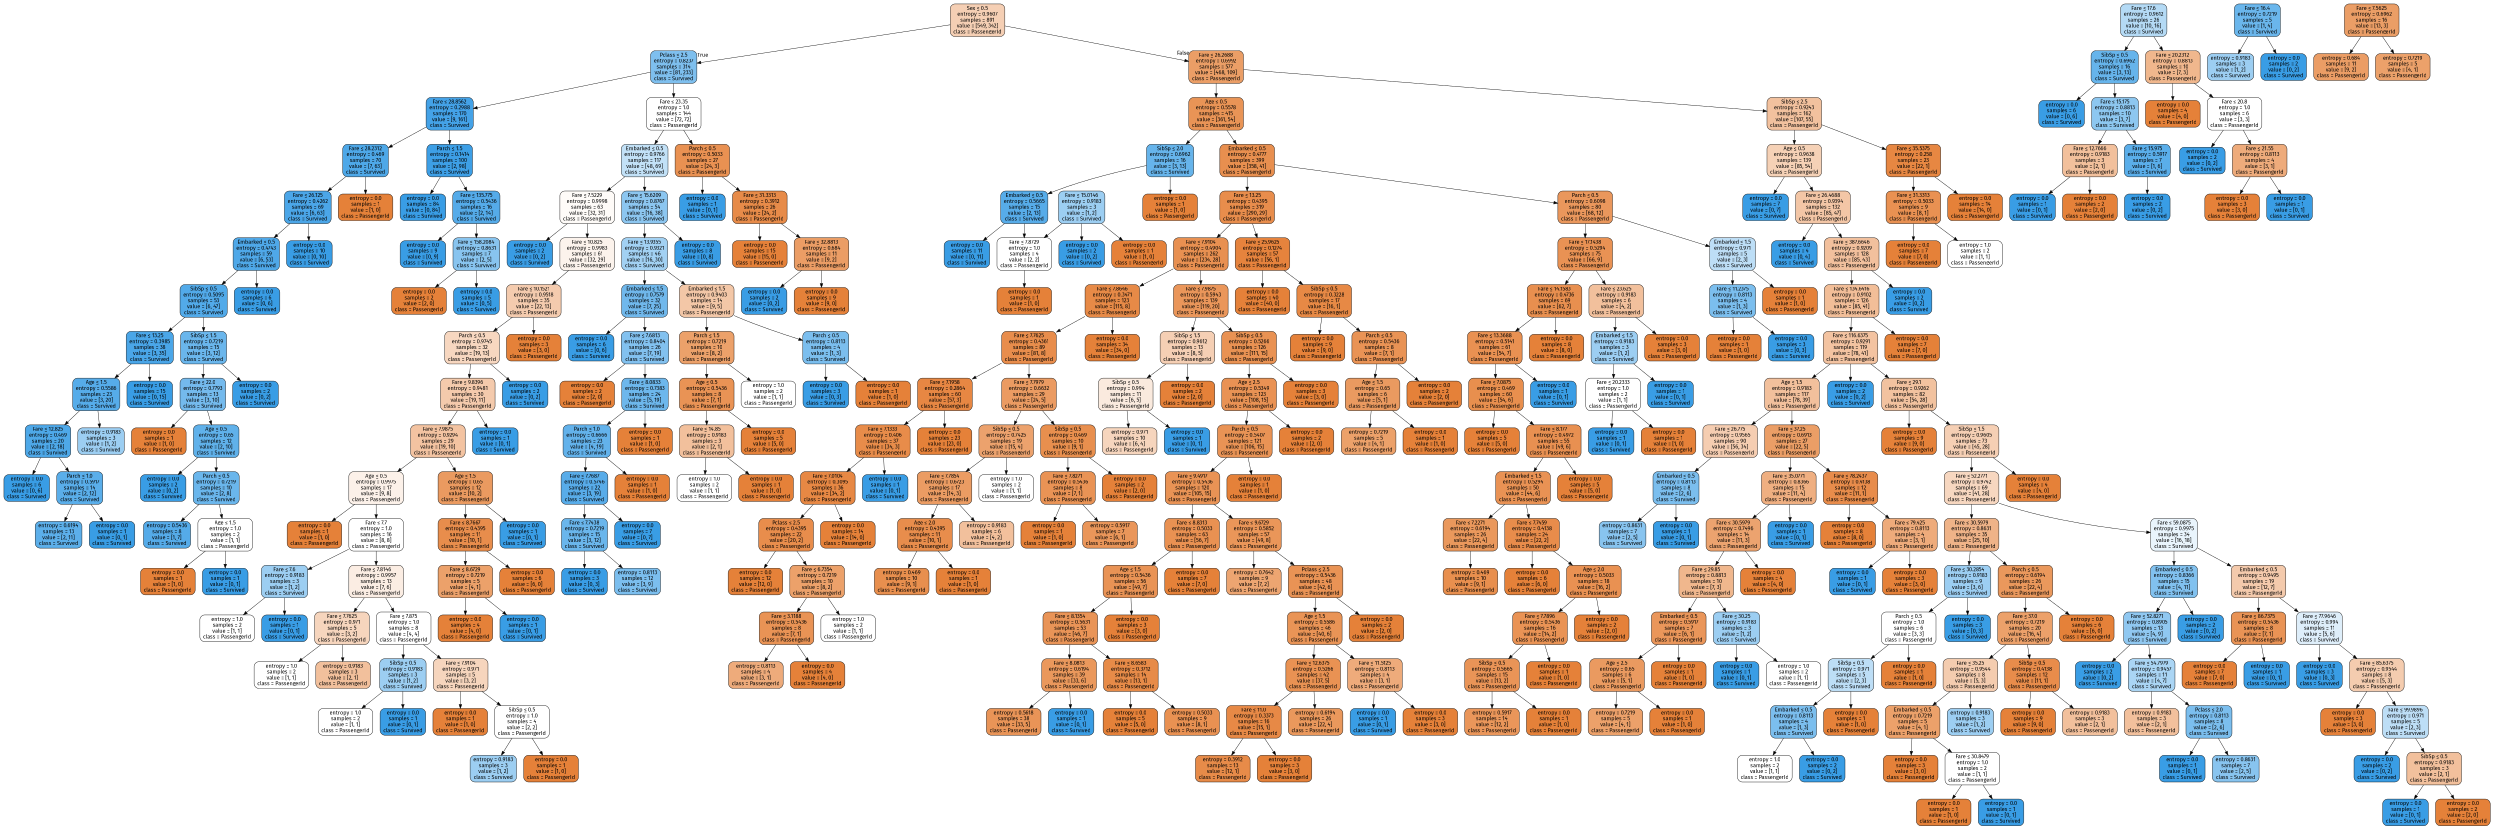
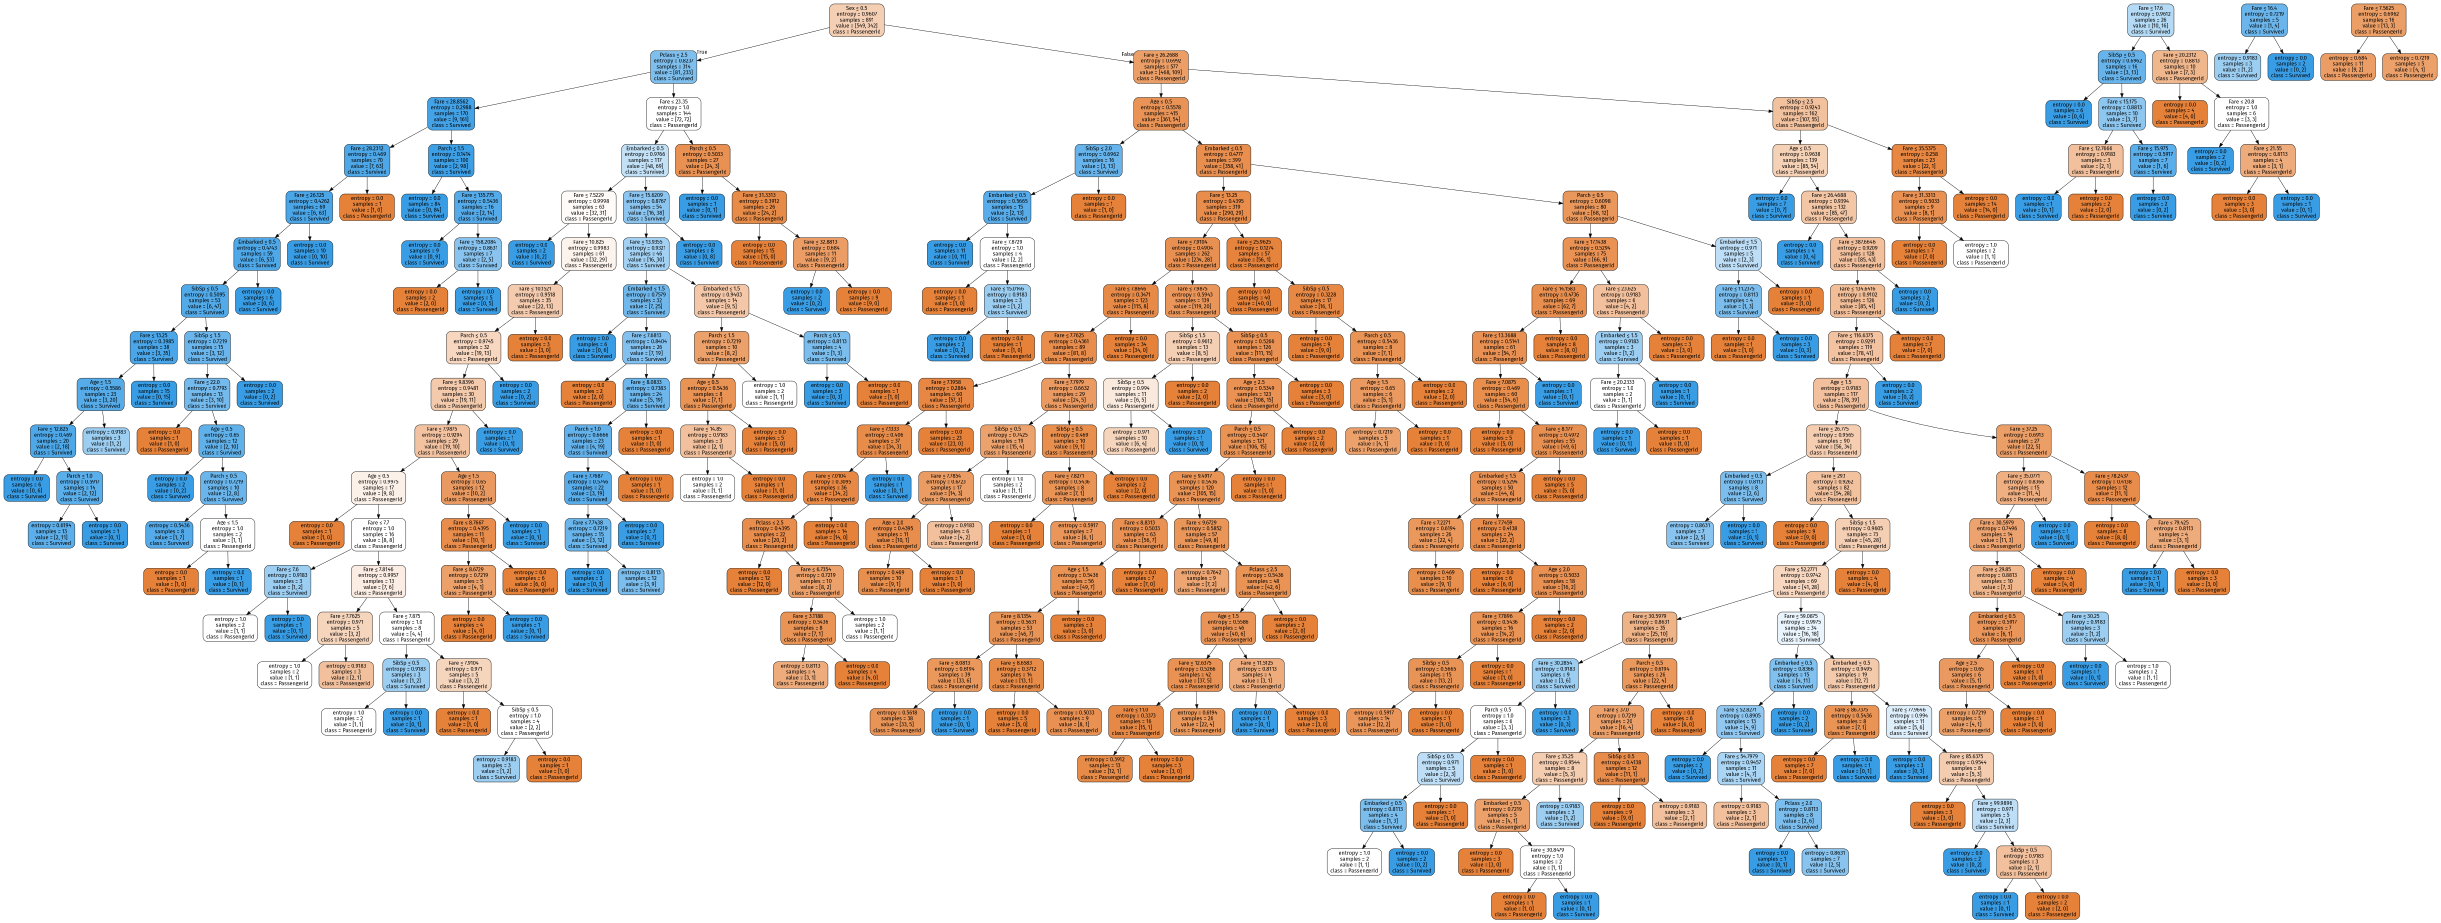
edge "Fare ≤ 15.0146" -> "Fare ≤ 7.8729": reversed
edge "Fare ≤ 116.6375" -> "Fare ≤ 29.1": now "Fare ≤ 26.775" -> "Fare ≤ 29.1"
